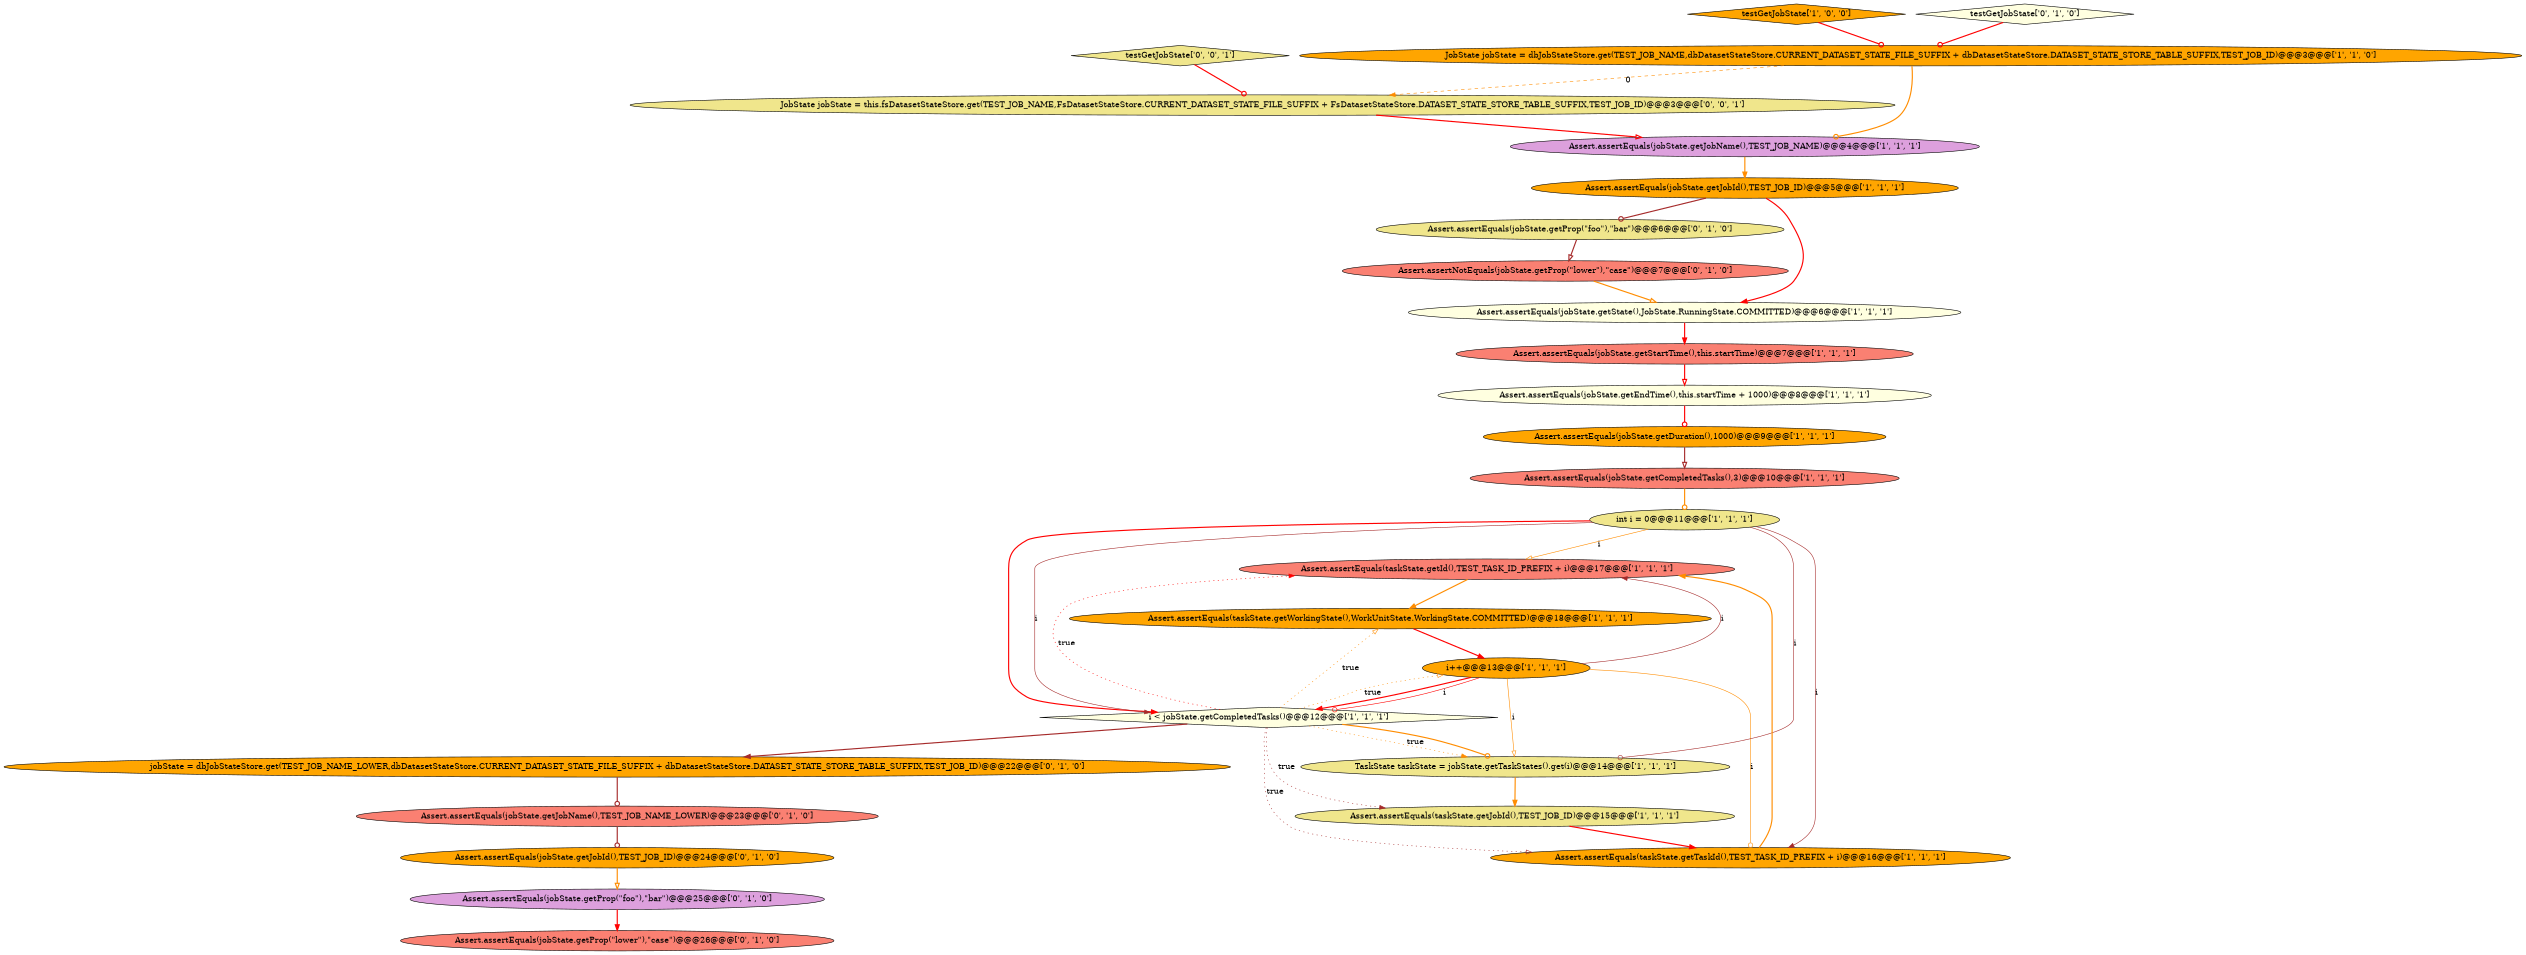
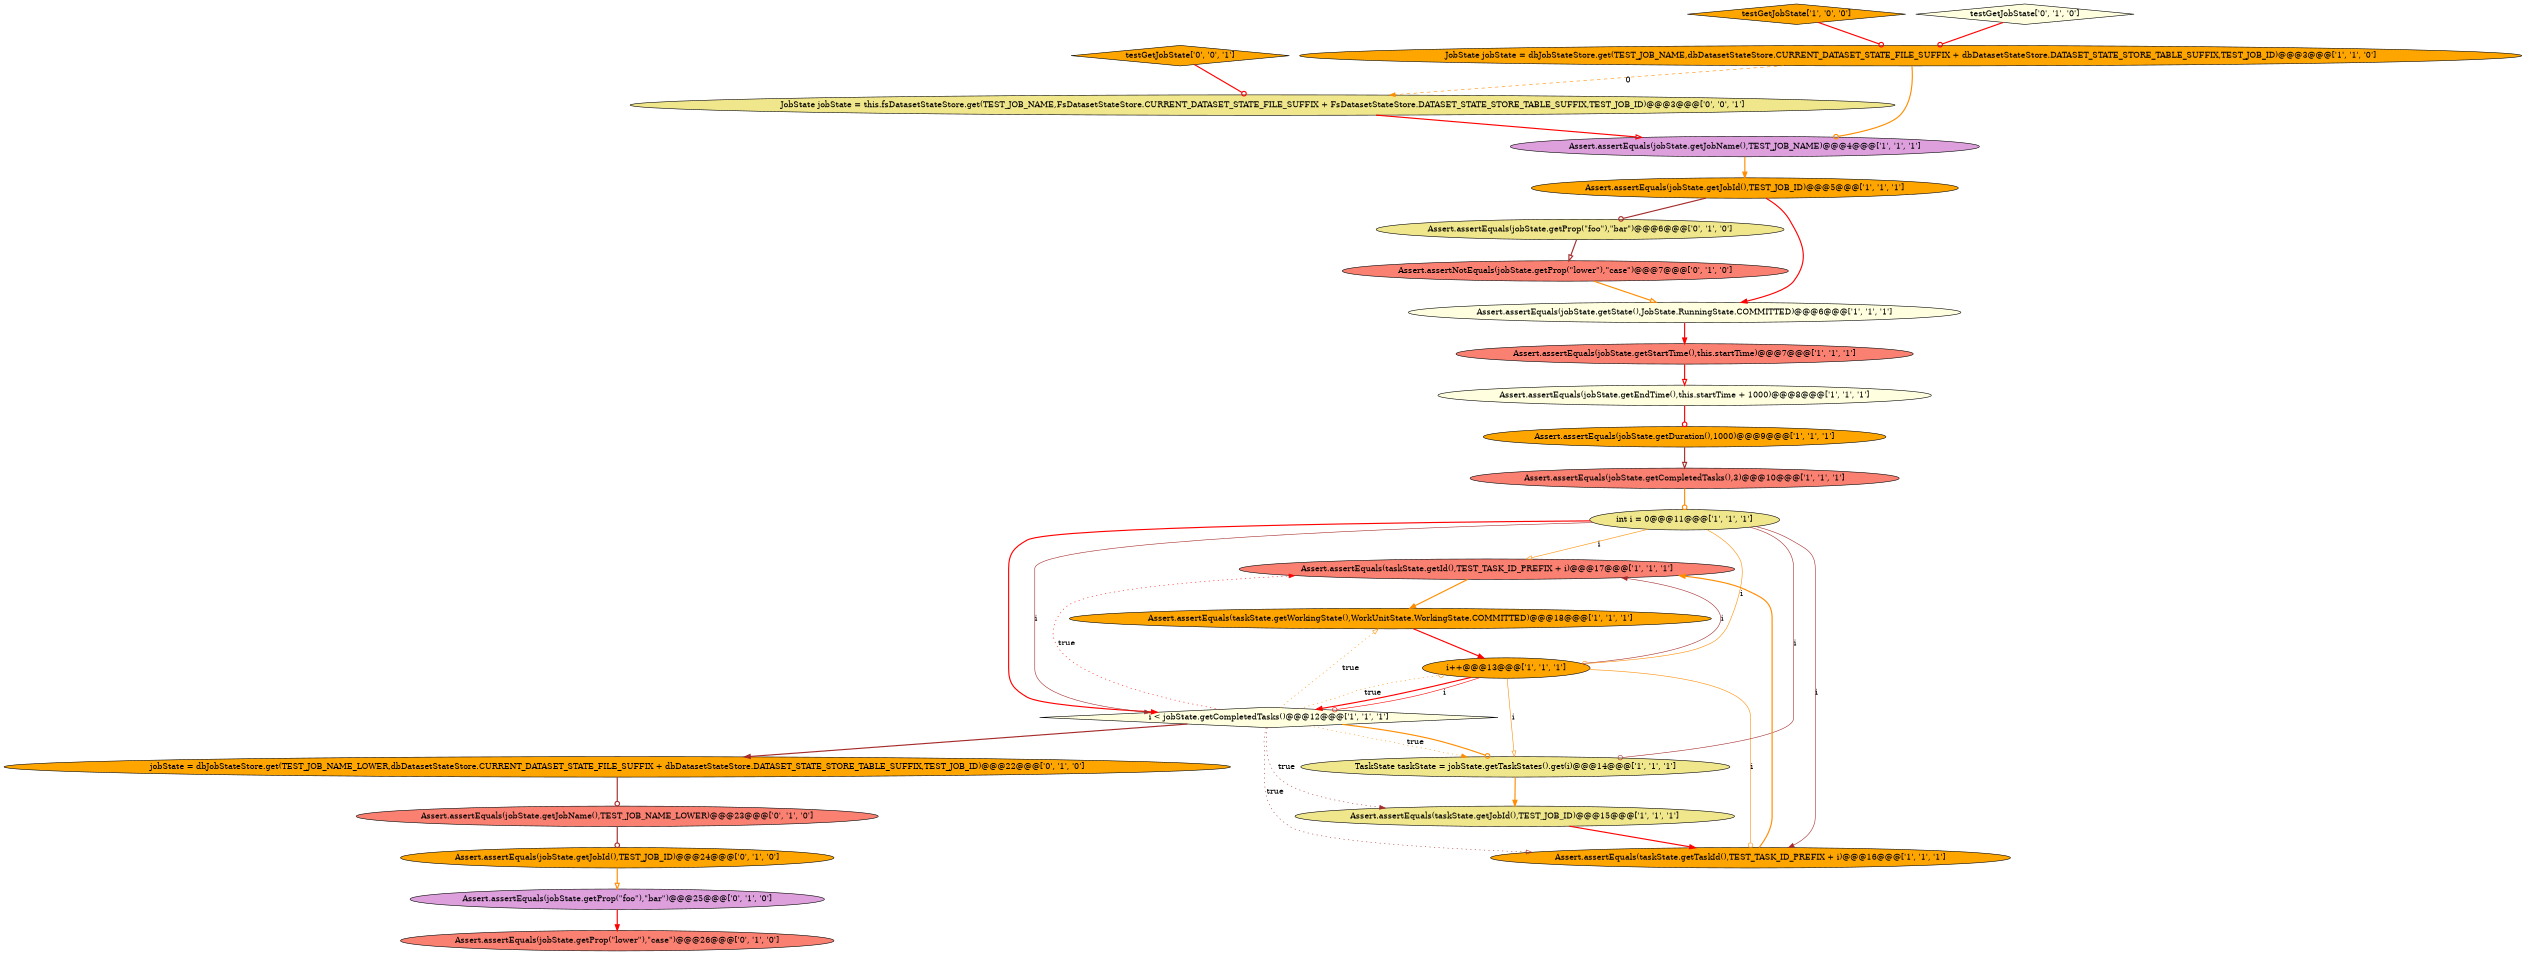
node "testGetJobState['0', '0', '1']": fillcolor khaki -> orange
edge "int i = 0@@@11@@@['1', '1', '1']" -> "i++@@@13@@@['1', '1', '1']": added, label "i"
edge "i < jobState.getCompletedTasks()@@@12@@@['1', '1', '1']" -> "i++@@@13@@@['1', '1', '1']": arrowhead onormal -> odot
